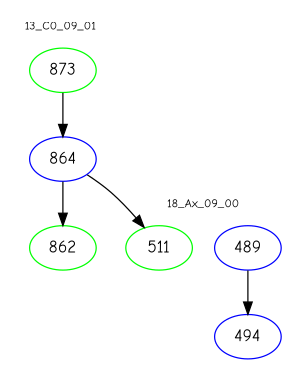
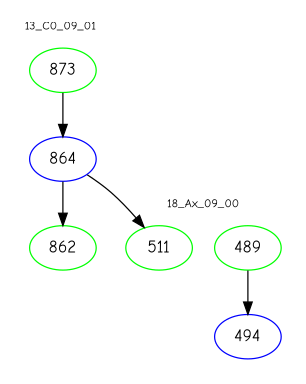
node "489": color blue -> green
